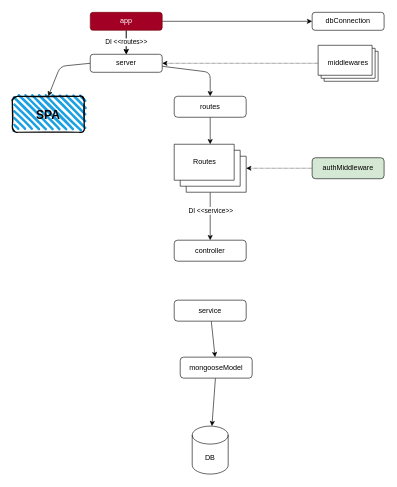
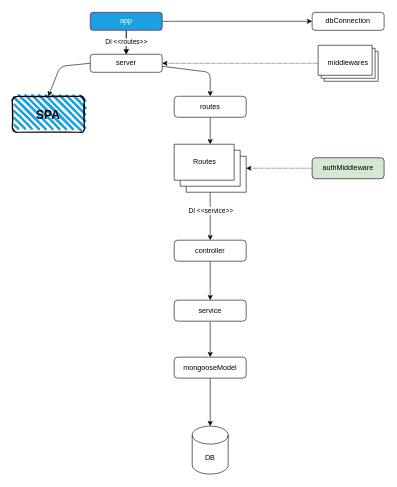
node "app": fillcolor #a20025 -> #1ba1e2
edge "controller" -> "service": added
node "mongooseModel": moved (216, 368) -> (210, 368)
